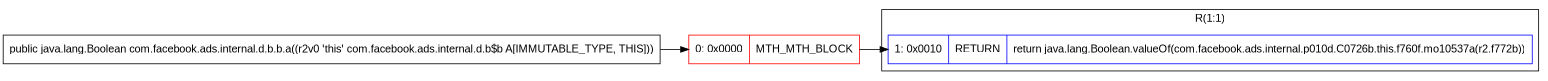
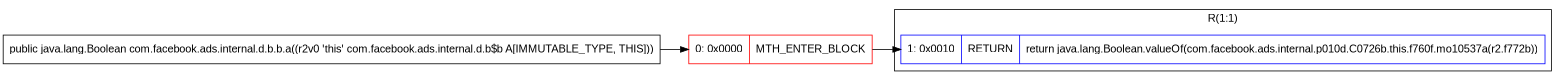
node "0: 0x0000": text "MTH_MTH_BLOCK" -> "MTH_ENTER_BLOCK"
